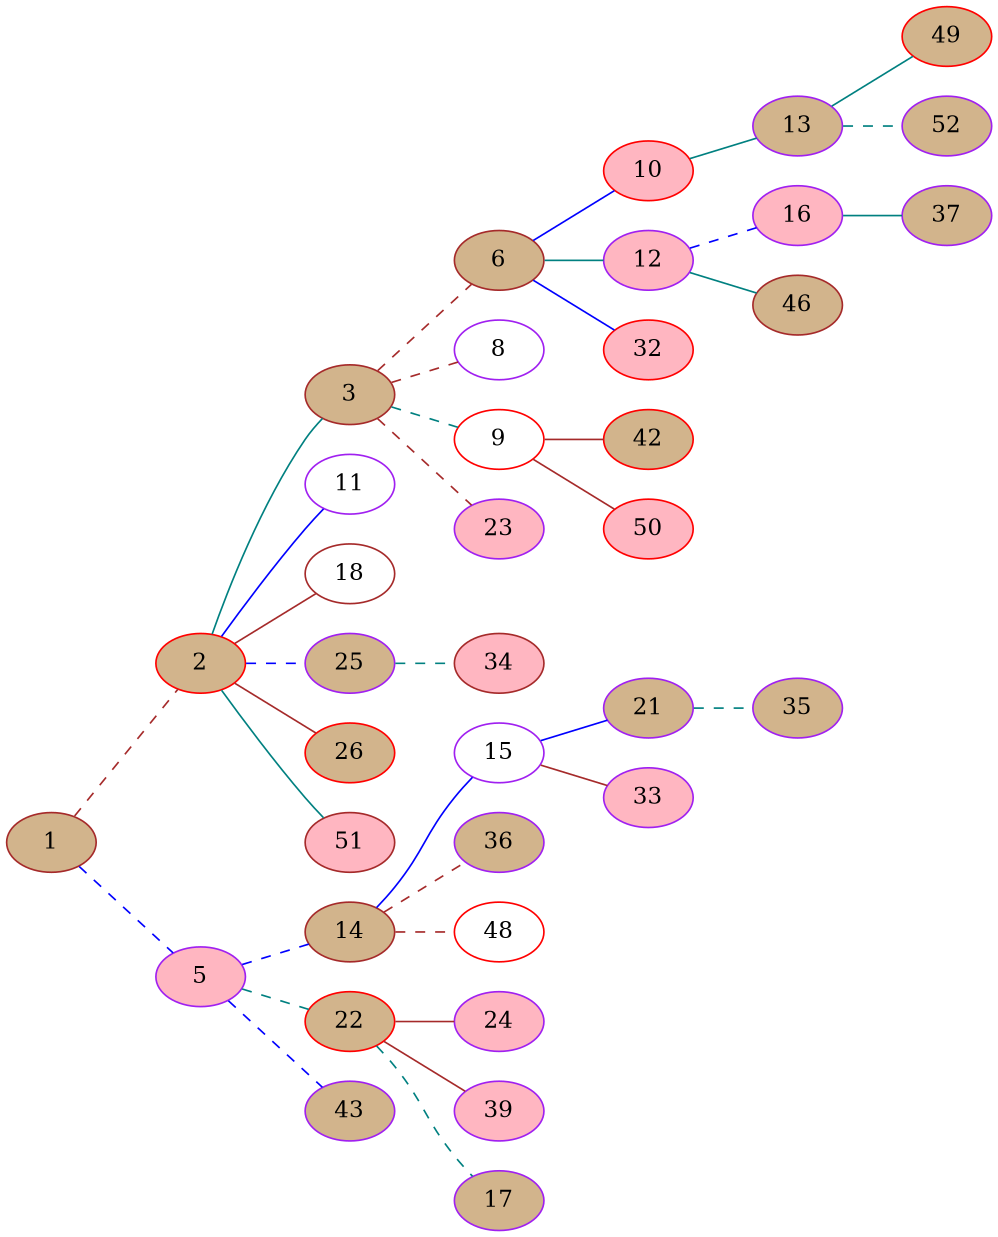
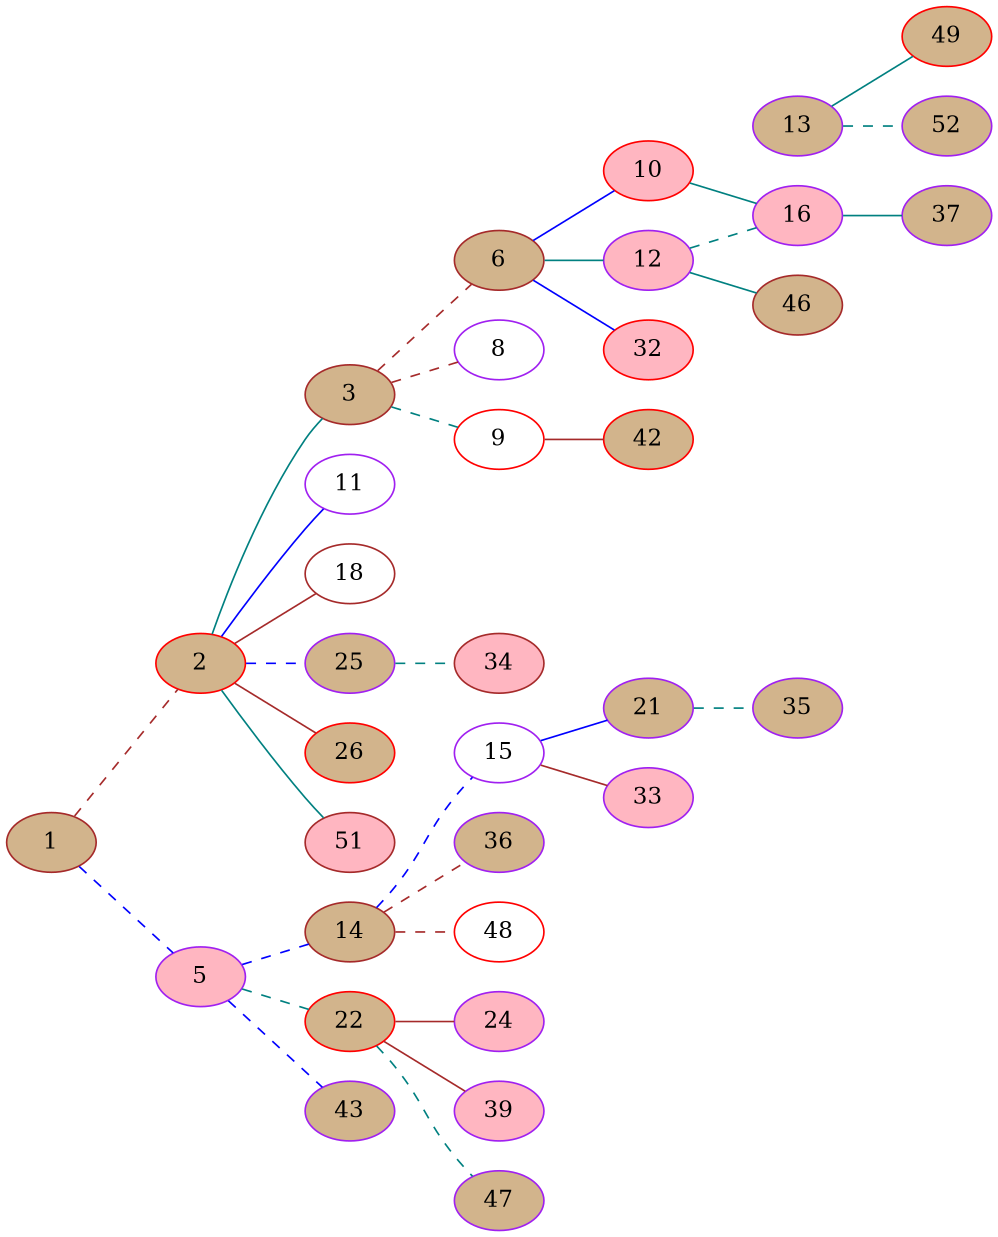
edge "13" -- "10": now "16" -- "10"
edge "16" -- "12": color blue -> teal
node "23": removed
node "50": removed
edge "15" -- "14": style solid -> dashed
node "17": label "17" -> "47"
